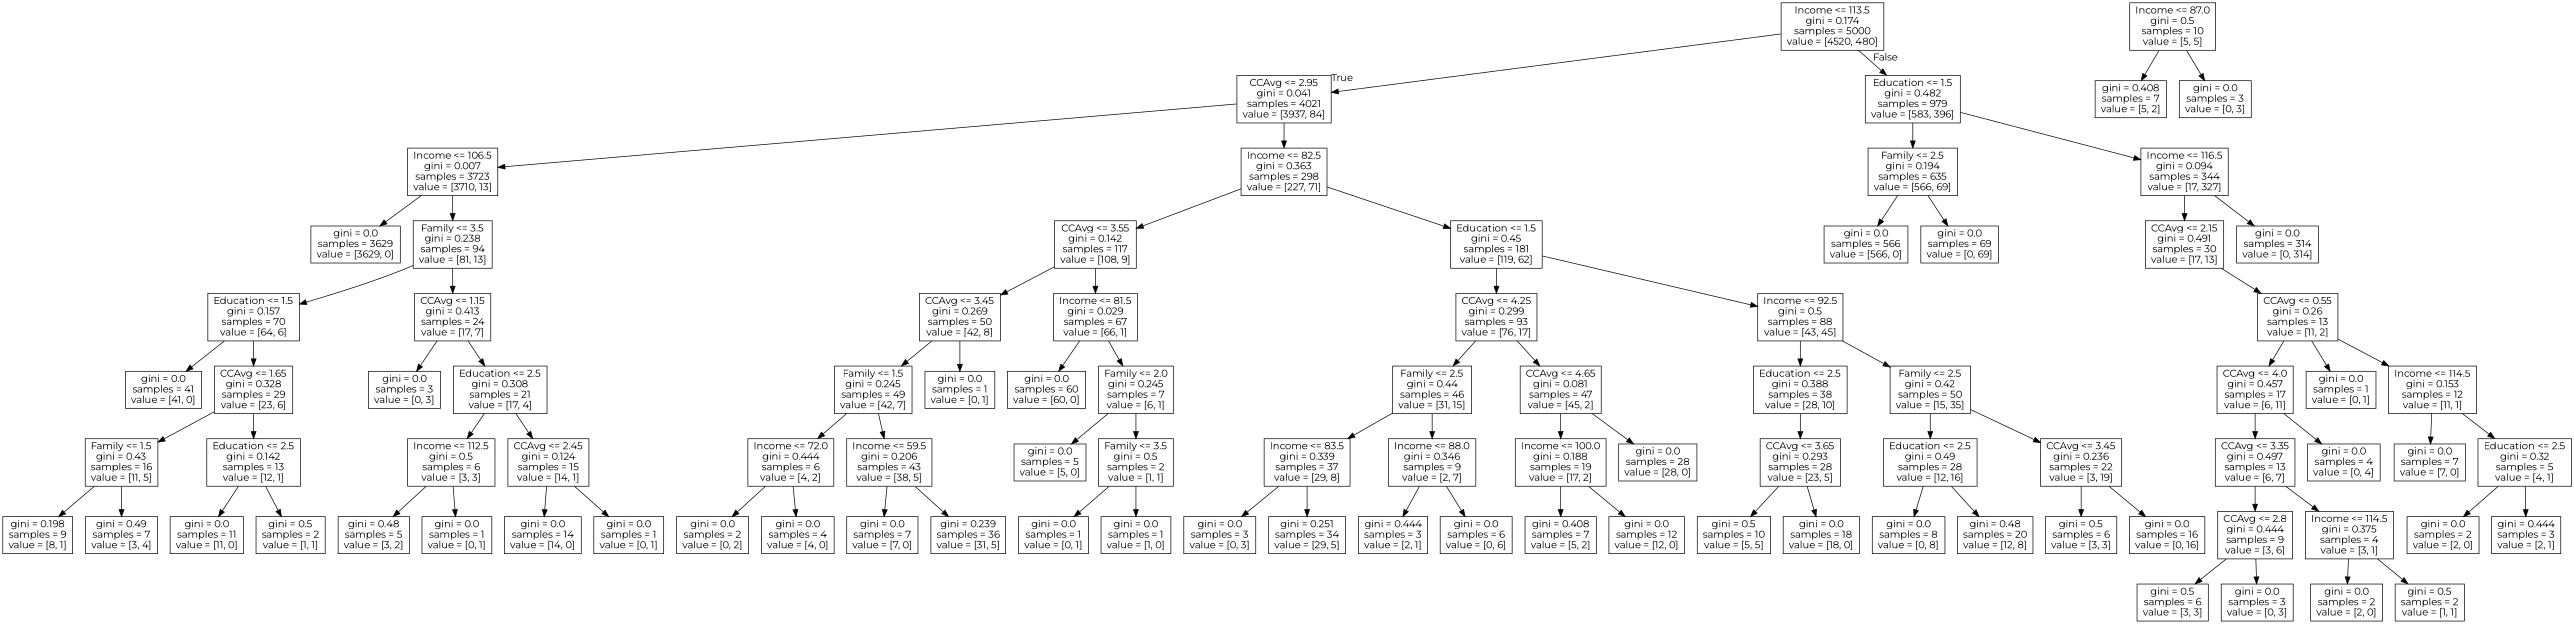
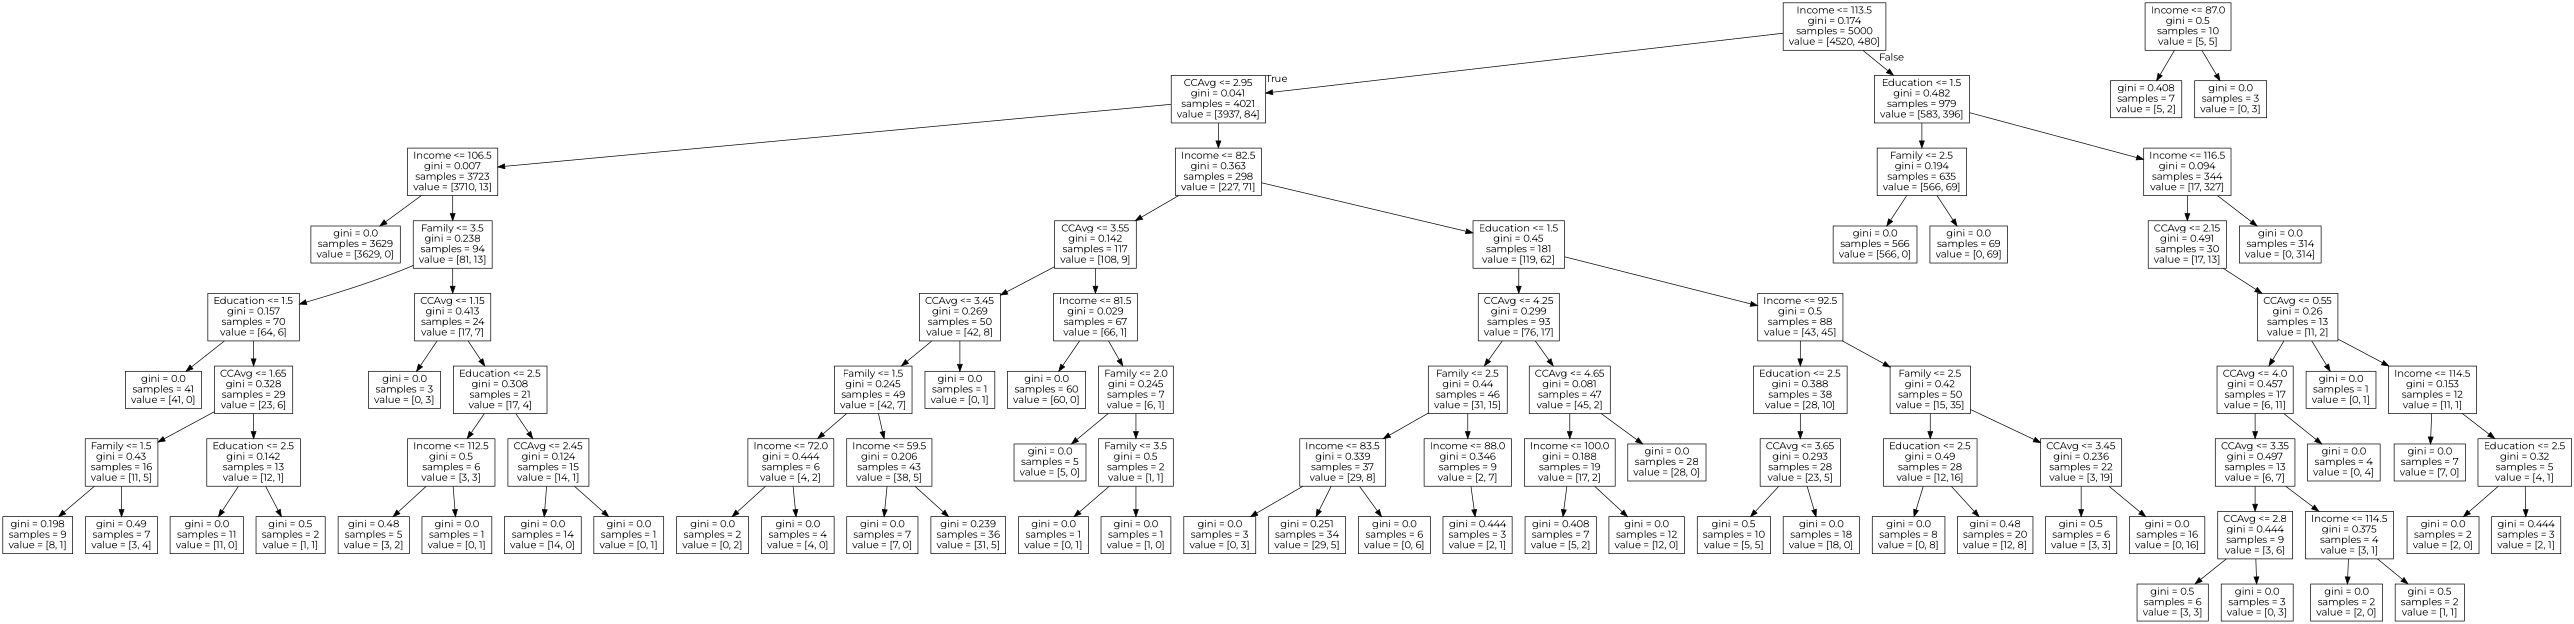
edge "Income <= 88.0 gini = 0.346 samples = 9 value = [2, 7]" -> "gini = 0.0 samples = 6 value = [0, 6]": now "Income <= 83.5 gini = 0.339 samples = 37 value = [29, 8]" -> "gini = 0.0 samples = 6 value = [0, 6]"
